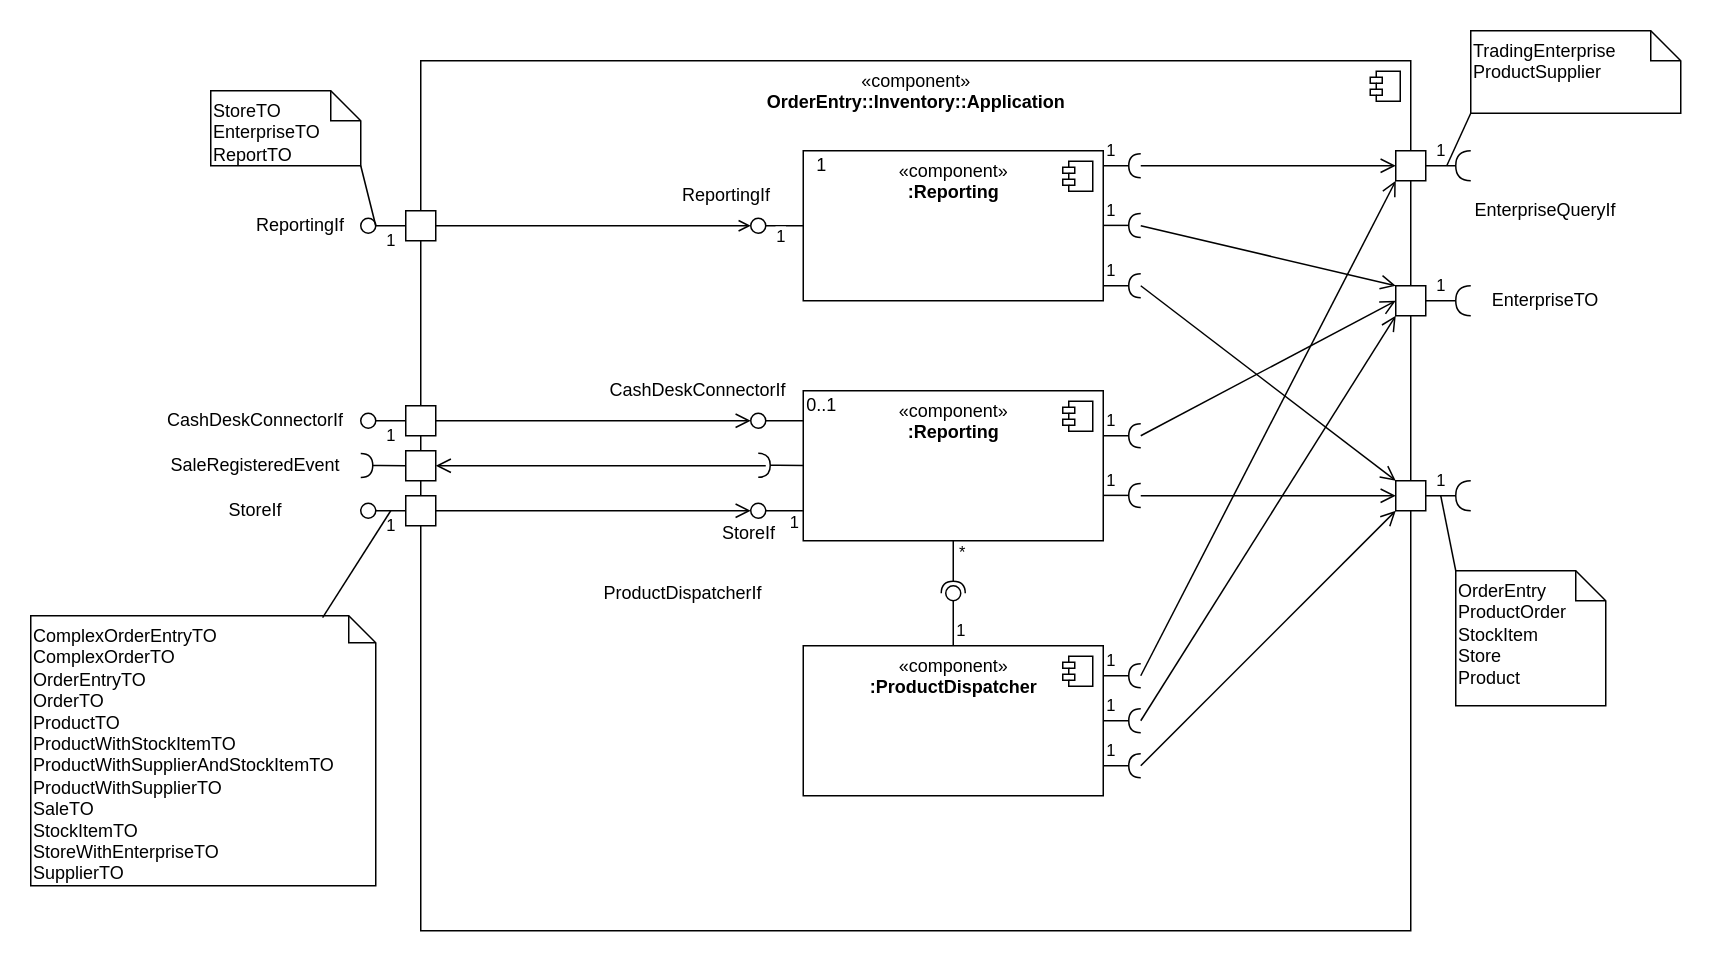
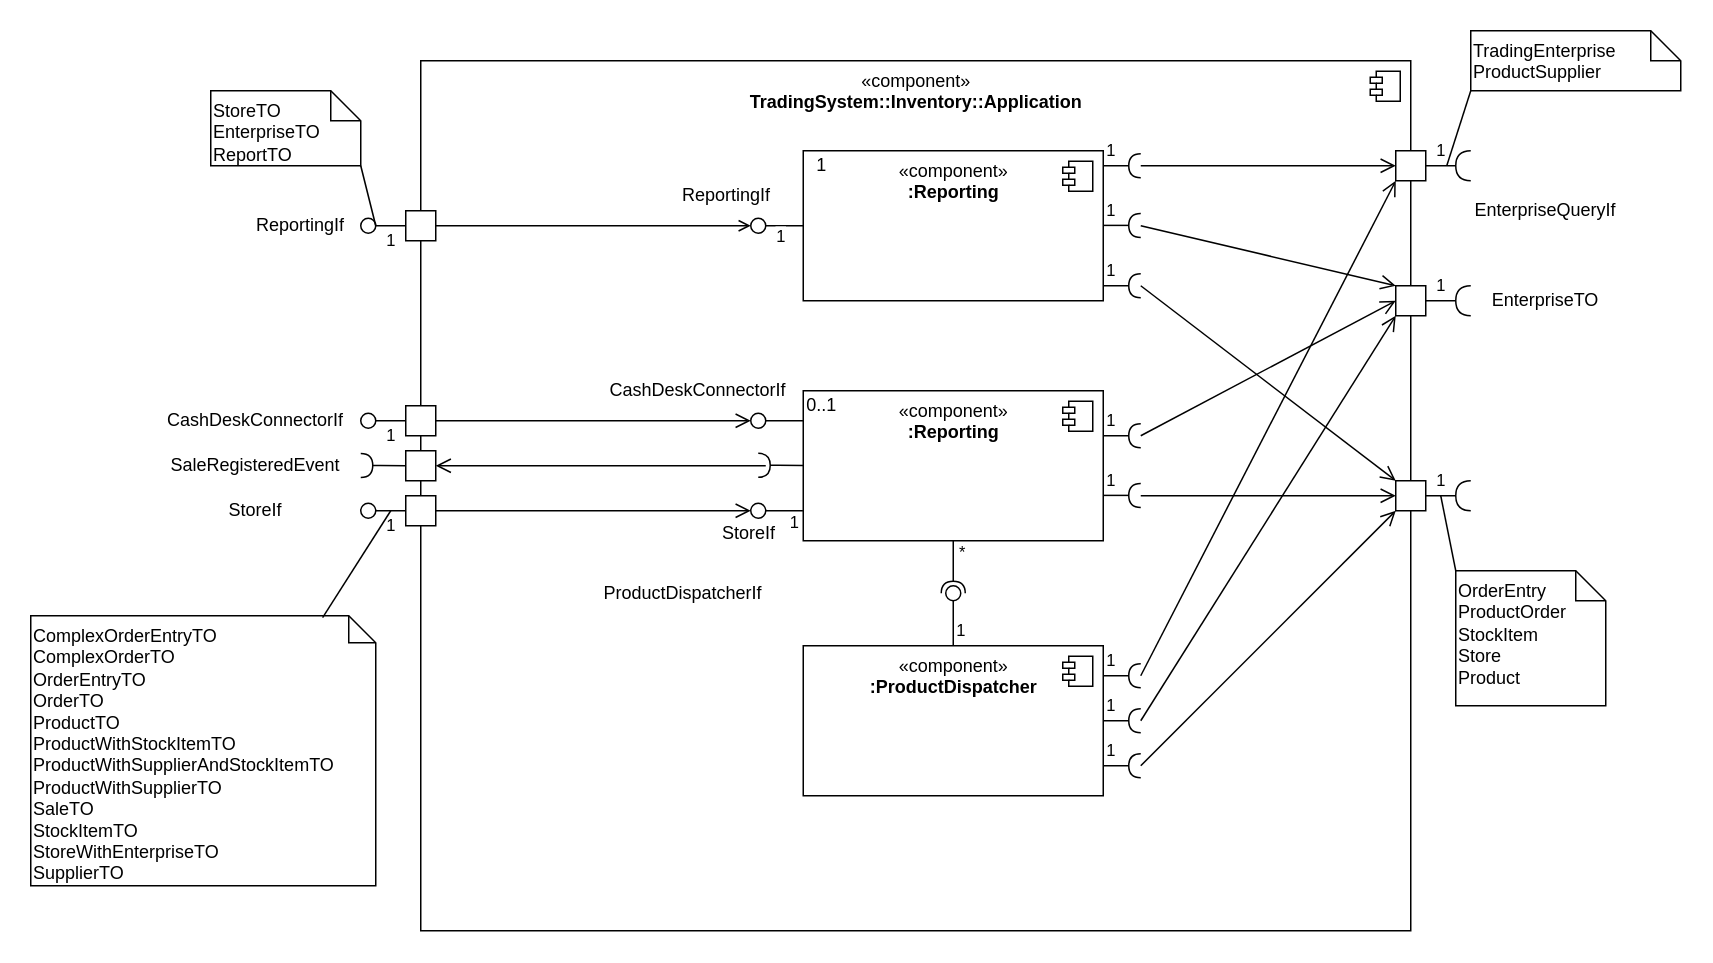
node "TradingEnterprise ProductSupplier": size 210x83 -> 210x60
node "«component» OrderEntry::Inventory::Application": label "«component» OrderEntry::Inventory::Application" -> "«component» TradingSystem::Inventory::Application"
